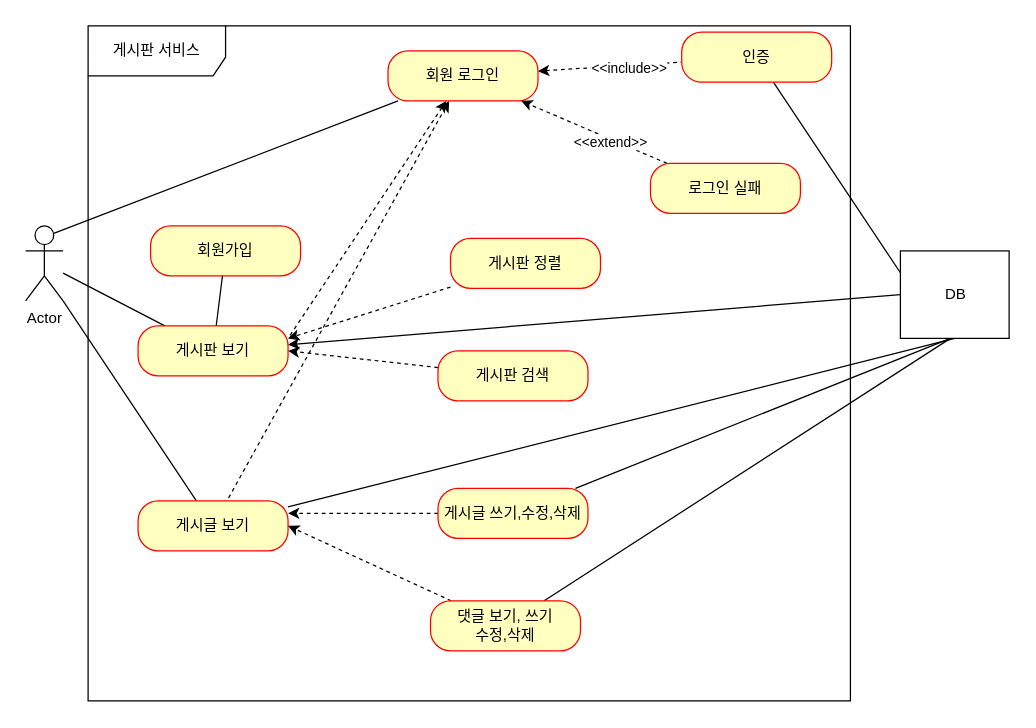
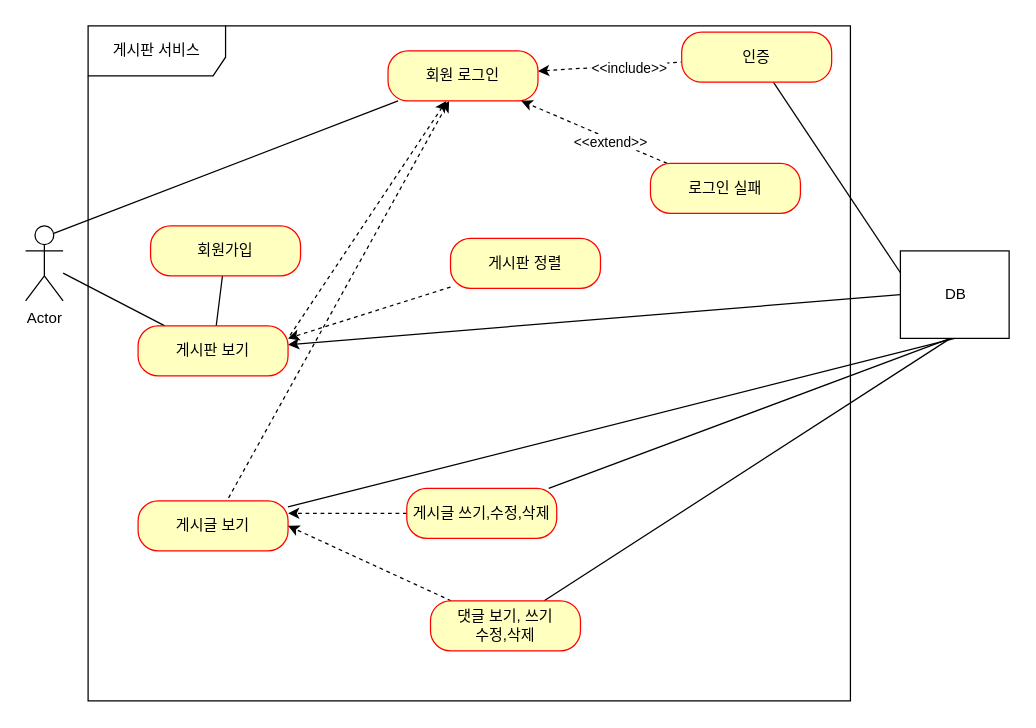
edge "게시판 검색" -> "게시판 보기": removed
node "게시판 검색": removed
edge "Actor" -- "게시글 보기": removed
node "게시글 쓰기,수정,삭제": moved (513, 513) -> (482, 513)
